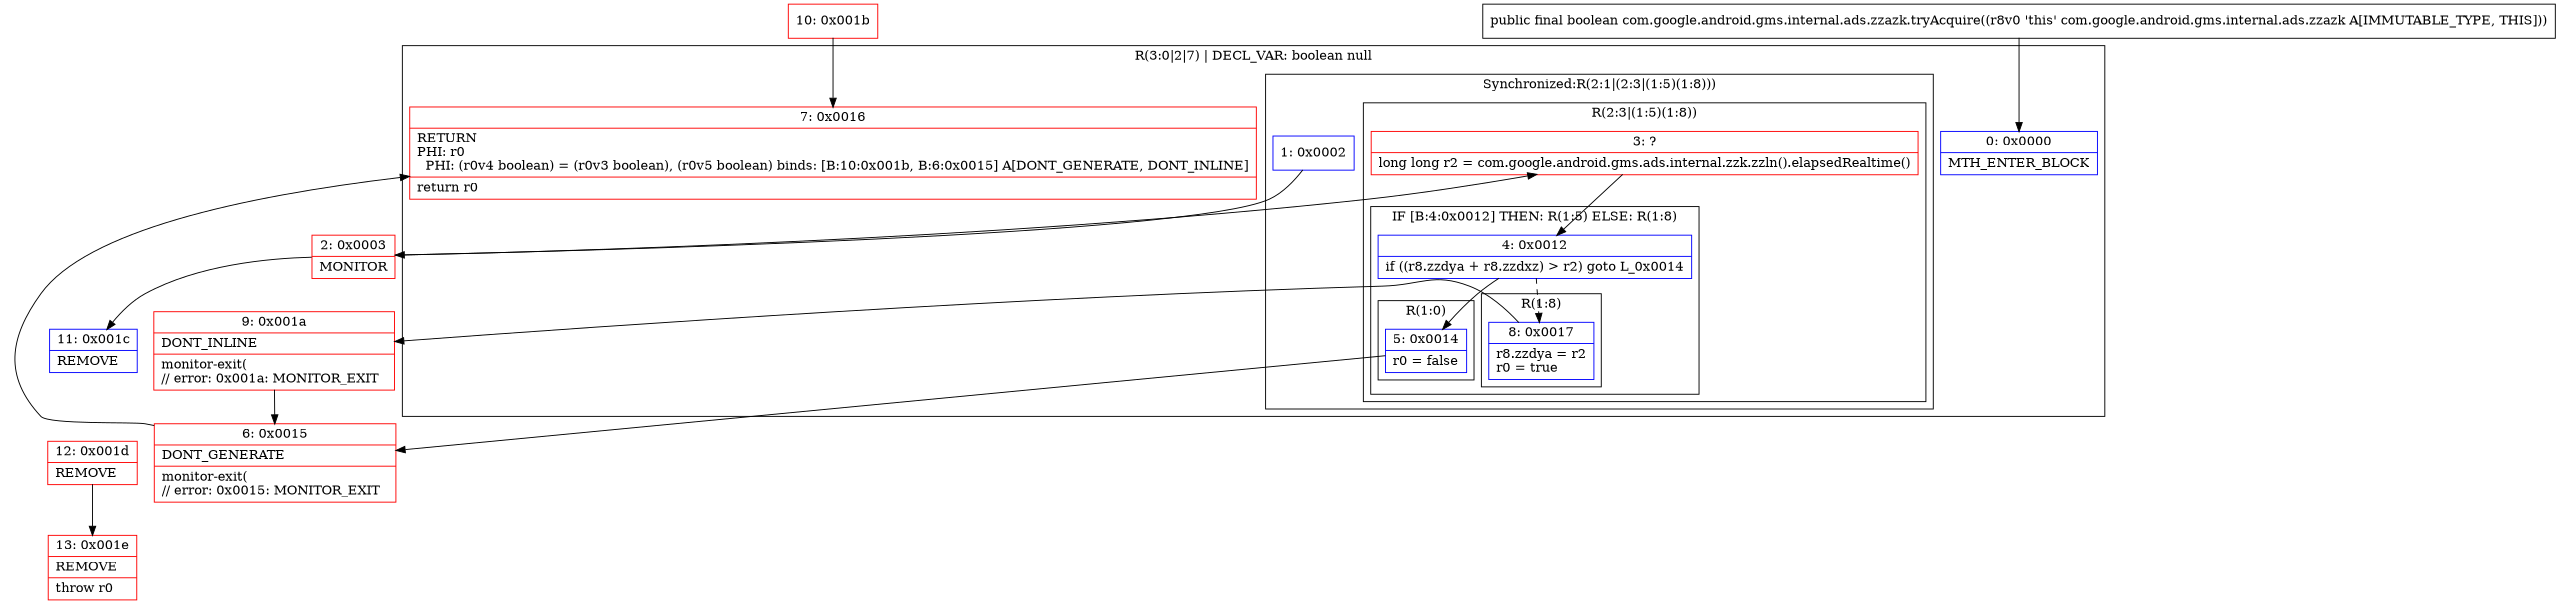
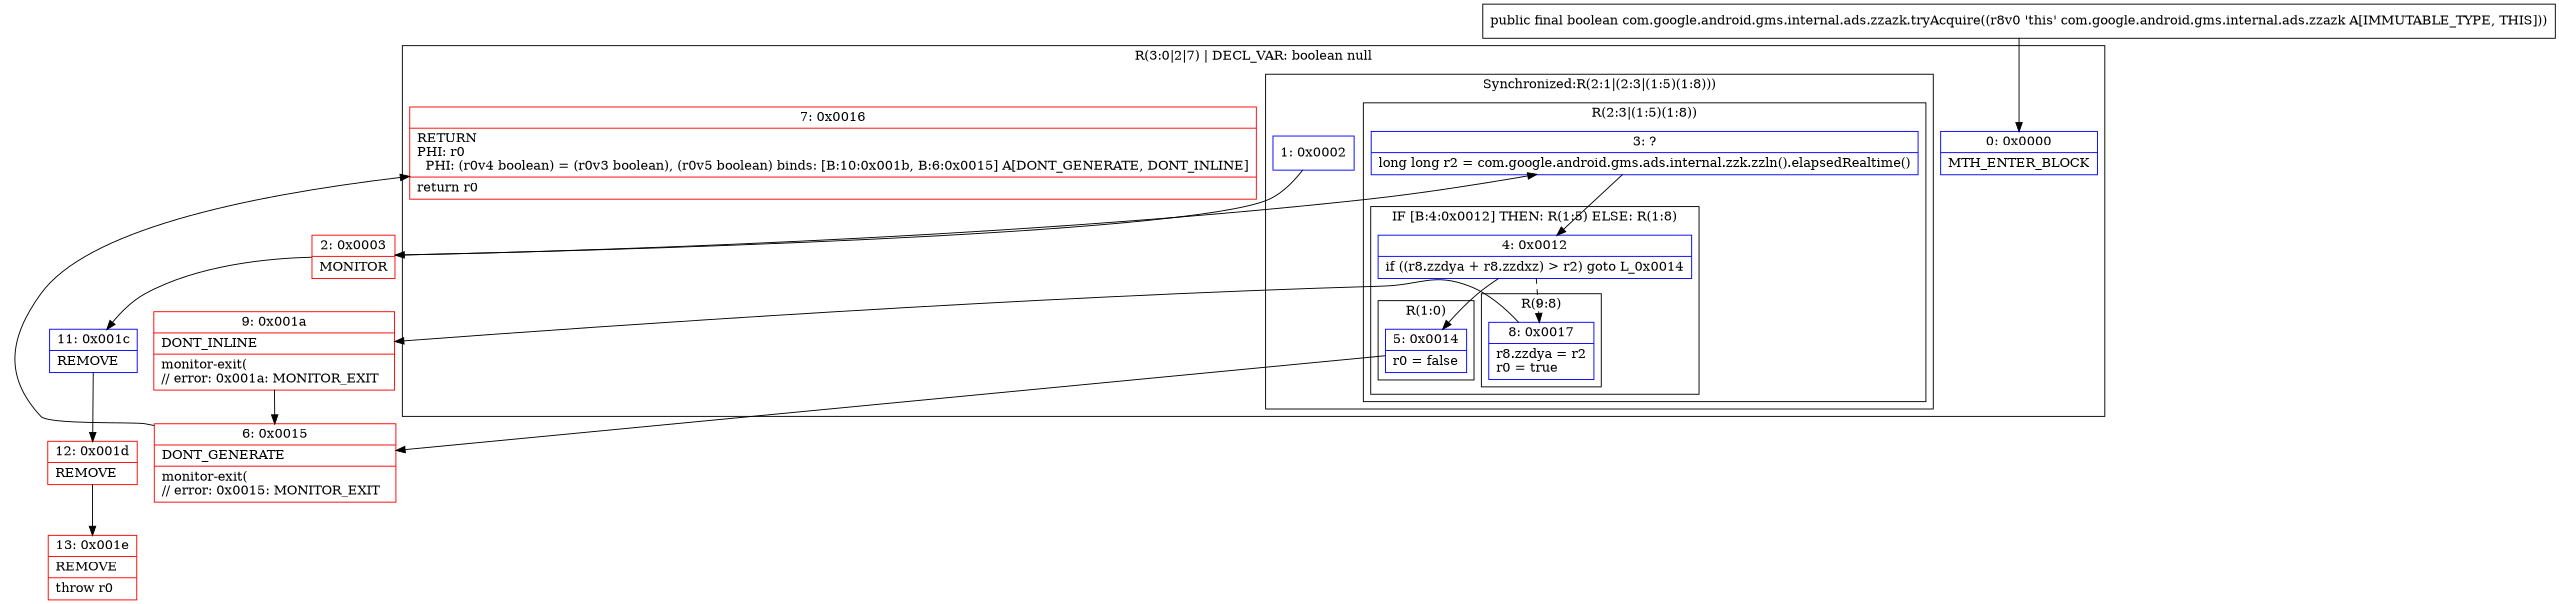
node "10: 0x001b": removed
node "3: ?": color red -> blue
cluster "R(1:8)": label "R(1:8)" -> "R(9:8)"
edge "11: 0x001c" -> "12: 0x001d": added
